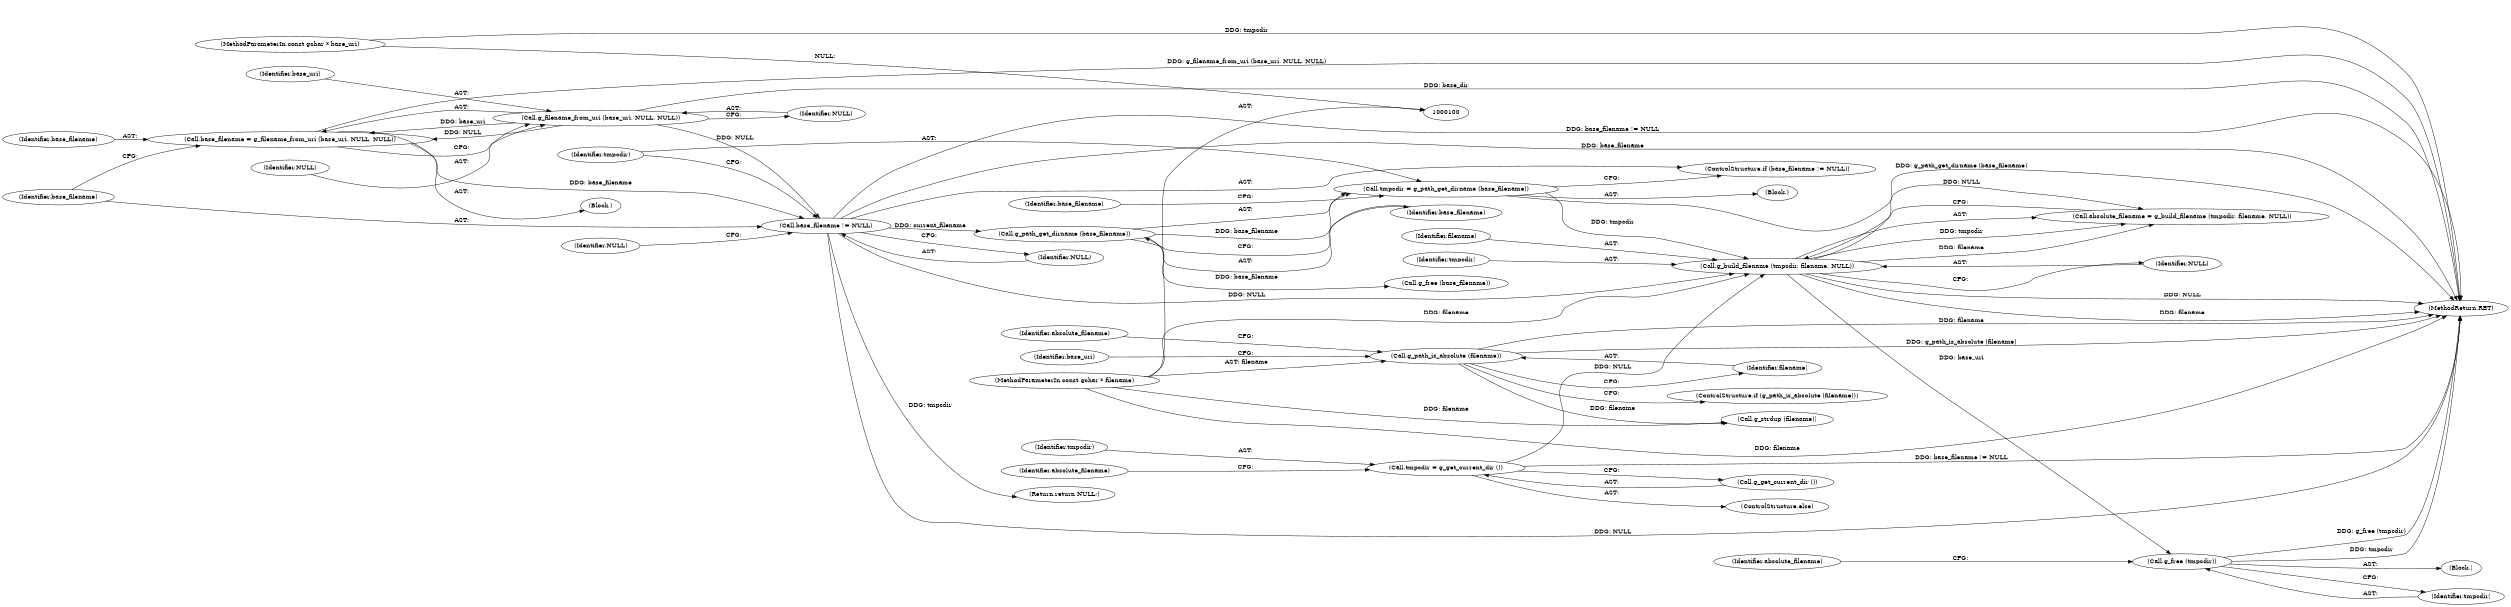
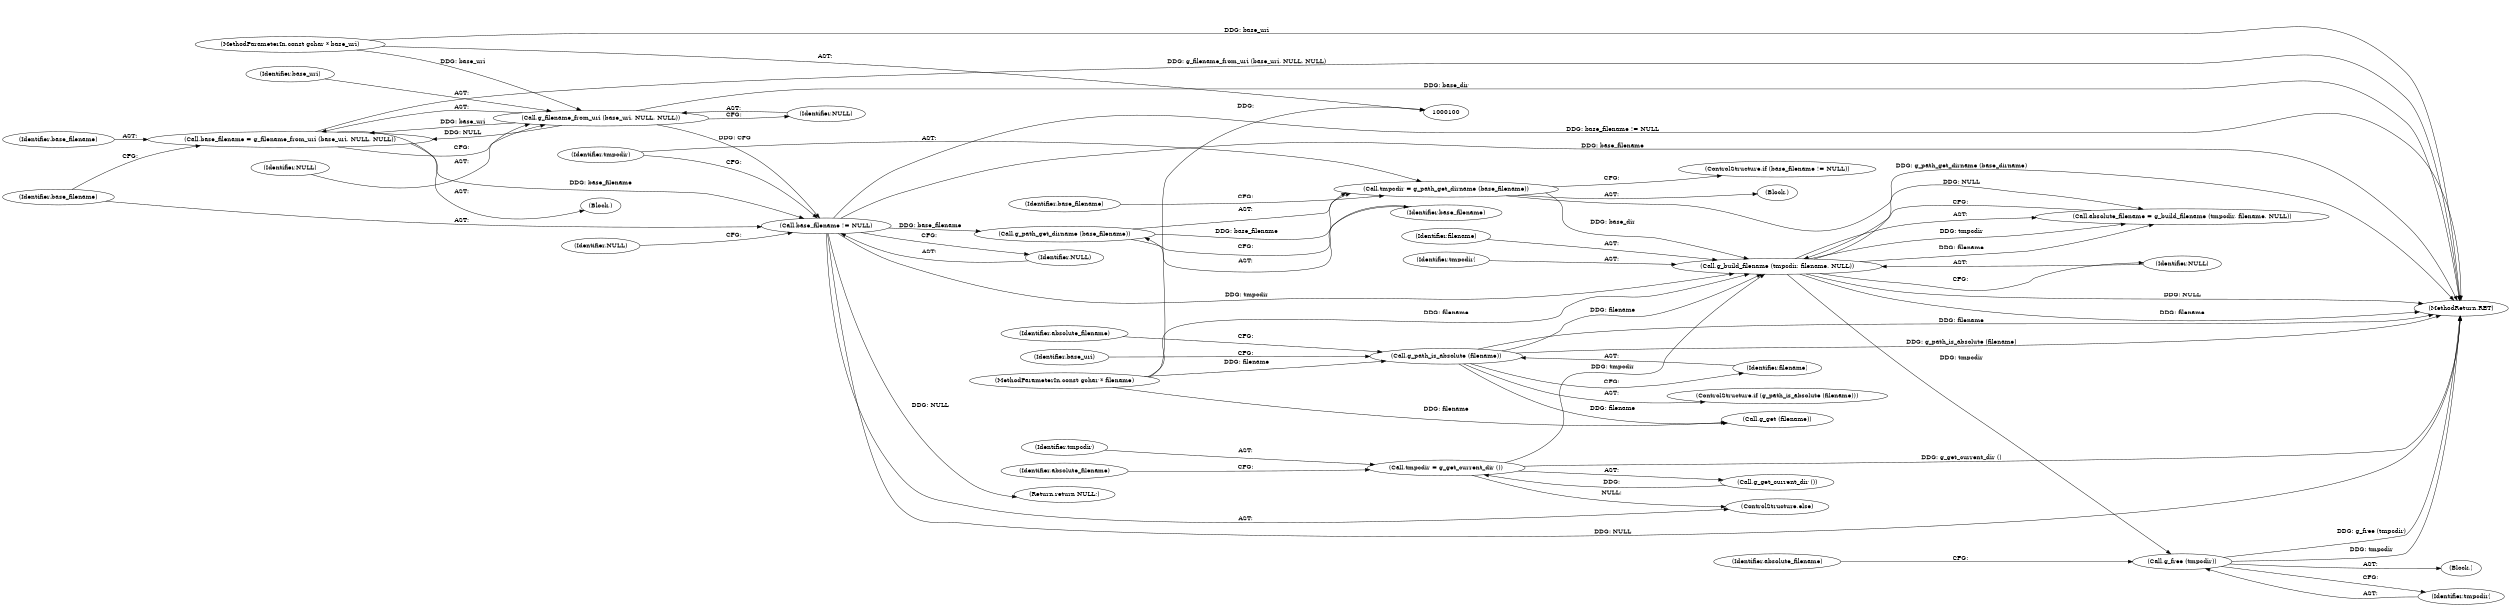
edge "(MethodParameterIn,const gchar * base_uri)" -> "(MethodReturn,RET)": label "DDG: tmpcdir" -> "DDG: base_uri"
edge "(MethodParameterIn,const gchar * base_uri)" -> "1000100": label "NULL: " -> "AST: "
edge "(MethodParameterIn,const gchar * base_uri)" -> "(Call,g_filename_from_uri (base_uri, NULL, NULL))": added, label "DDG: base_uri"
edge "(MethodParameterIn,const gchar * filename)" -> "1000100": label "AST: " -> "DDG: "
edge "(Call,g_filename_from_uri (base_uri, NULL, NULL))" -> "(Call,base_filename != NULL)": label "DDG: NULL" -> "DDG: CFG"
edge "(Call,tmpcdir = g_path_get_dirname (base_filename))" -> "(MethodReturn,RET)": label "DDG: g_path_get_dirname (base_filename)" -> "DDG: g_path_get_dirname (base_dirname)"
edge "(Call,base_filename != NULL)" -> "(ControlStructure,if (base_filename != NULL))": now "(Call,base_filename != NULL)" -> "(ControlStructure,else)"
edge "(Call,tmpcdir = g_path_get_dirname (base_filename))" -> "(Call,g_build_filename (tmpcdir, filename, NULL))": label "DDG: tmpcdir" -> "DDG: base_dir"
edge "(Call,base_filename != NULL)" -> "(Call,g_path_get_dirname (base_filename))": label "DDG: current_filename" -> "DDG: base_filename"
node "(Call,g_free (base_filename))": removed
edge "(Call,base_filename != NULL)" -> "(Call,g_build_filename (tmpcdir, filename, NULL))": label "DDG: NULL" -> "DDG: tmpcdir"
edge "(Call,g_path_is_absolute (filename))" -> "(Call,g_build_filename (tmpcdir, filename, NULL))": added, label "DDG: filename"
edge "(Call,g_build_filename (tmpcdir, filename, NULL))" -> "(Call,g_free (tmpcdir))": label "DDG: base_uri" -> "DDG: tmpcdir"
edge "(MethodParameterIn,const gchar * filename)" -> "(Call,g_path_is_absolute (filename))": label "AST: filename" -> "DDG: filename"
edge "(Call,tmpcdir = g_get_current_dir ())" -> "(Call,g_build_filename (tmpcdir, filename, NULL))": label "DDG: NULL" -> "DDG: tmpcdir"
edge "(Call,g_path_is_absolute (filename))" -> "(ControlStructure,if (g_path_is_absolute (filename)))": label "CFG: " -> "AST: "
edge "(Call,base_filename != NULL)" -> "(Return,return NULL;)": label "DDG: tmpcdir" -> "DDG: NULL"
node "(Call,g_strdup (filename))": label "(Call,g_strdup (filename))" -> "(Call,g_get (filename))"
edge "(MethodParameterIn,const gchar * filename)" -> "(MethodReturn,RET)": removed, label "DDG: filename"
edge "(Call,tmpcdir = g_get_current_dir ())" -> "(MethodReturn,RET)": label "DDG: base_filename != NULL" -> "DDG: g_get_current_dir ()"
edge "(Call,tmpcdir = g_get_current_dir ())" -> "(Call,g_get_current_dir ())": label "CFG: " -> "AST: "
edge "(Call,g_get_current_dir ())" -> "(Call,tmpcdir = g_get_current_dir ())": label "AST: " -> "DDG: "
edge "(Call,tmpcdir = g_get_current_dir ())" -> "(ControlStructure,else)": label "AST: " -> "NULL: "
